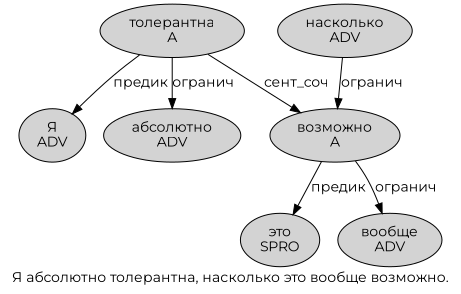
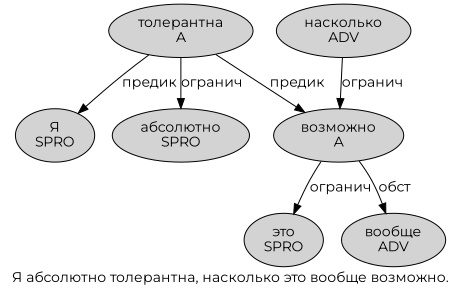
edge "толерантна A" -> "возможно A": label "сент_соч" -> "предик"
node "Я ADV": label "Я ADV" -> "Я SPRO"
node "абсолютно ADV": label "абсолютно ADV" -> "абсолютно SPRO"
edge "возможно A" -> "это SPRO": label "предик" -> "огранич"
edge "возможно A" -> "вообще ADV": label "огранич" -> "обст"
